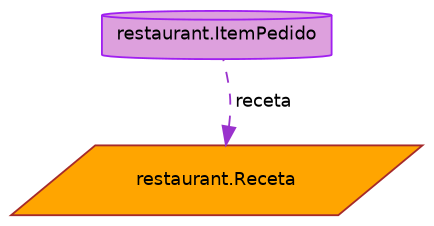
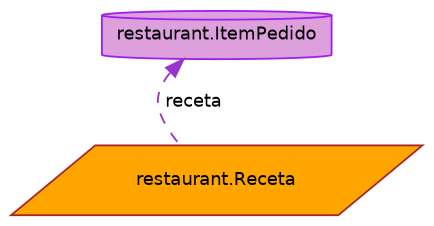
edge "restaurant.ItemPedido" -> "restaurant.Receta": reversed
